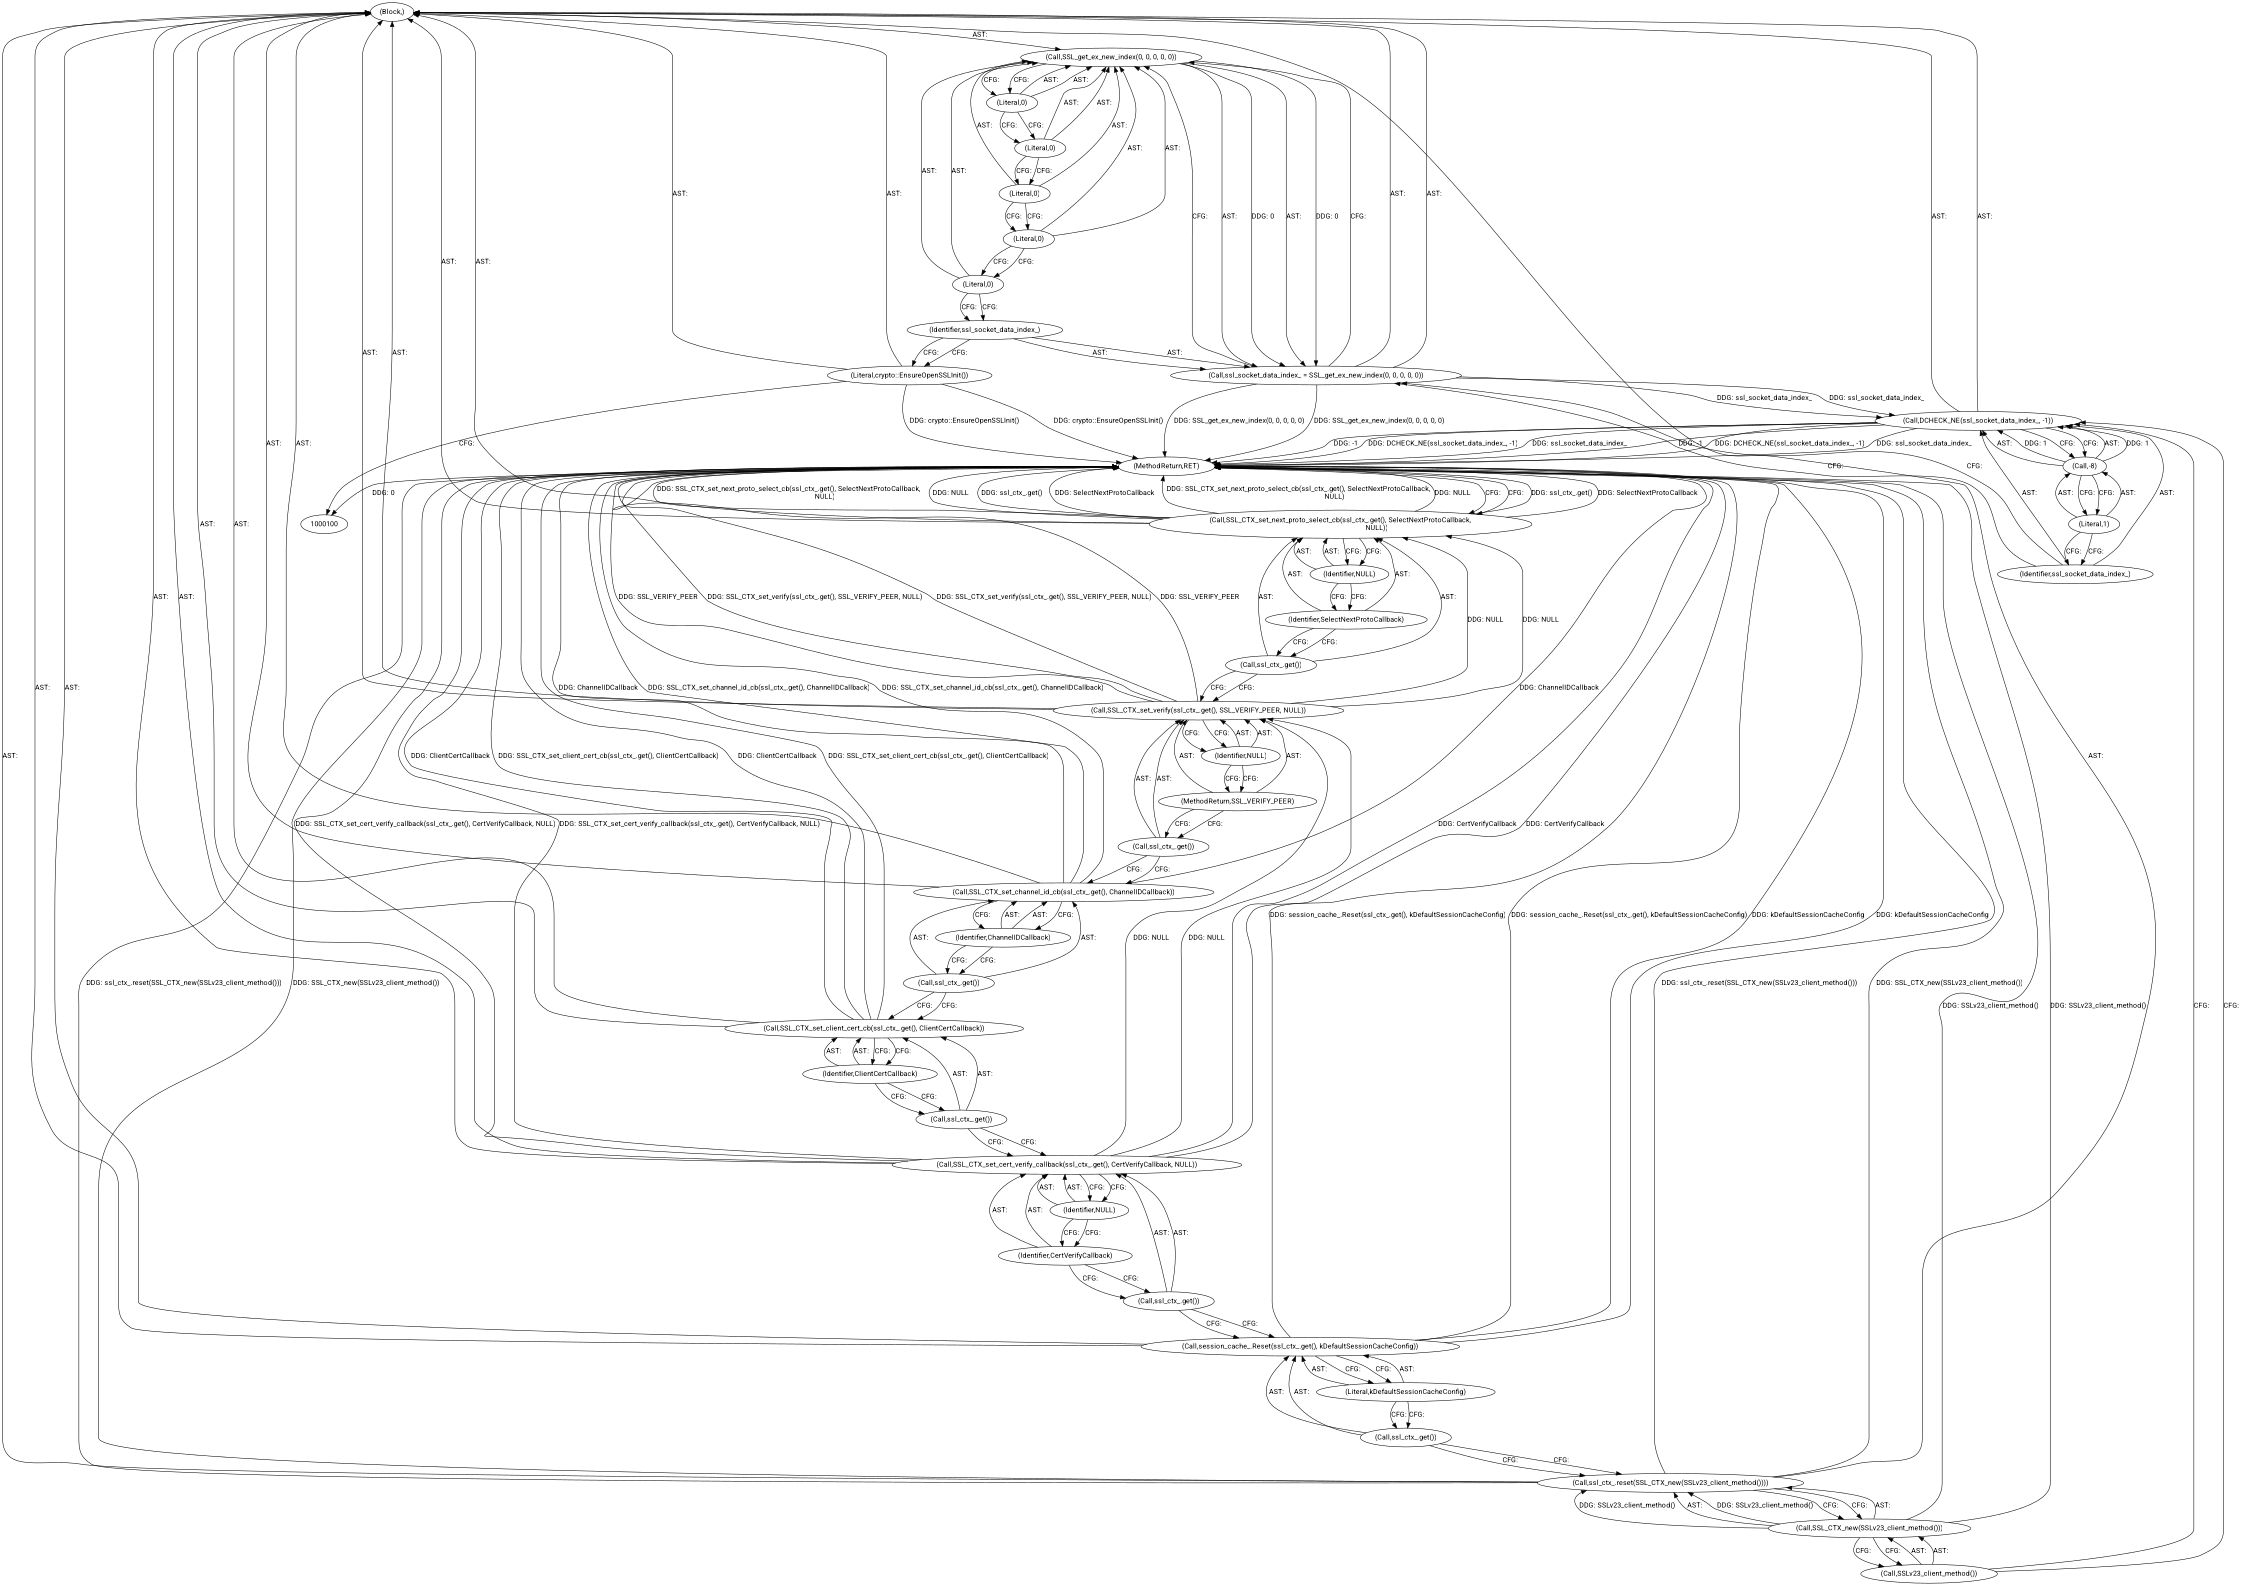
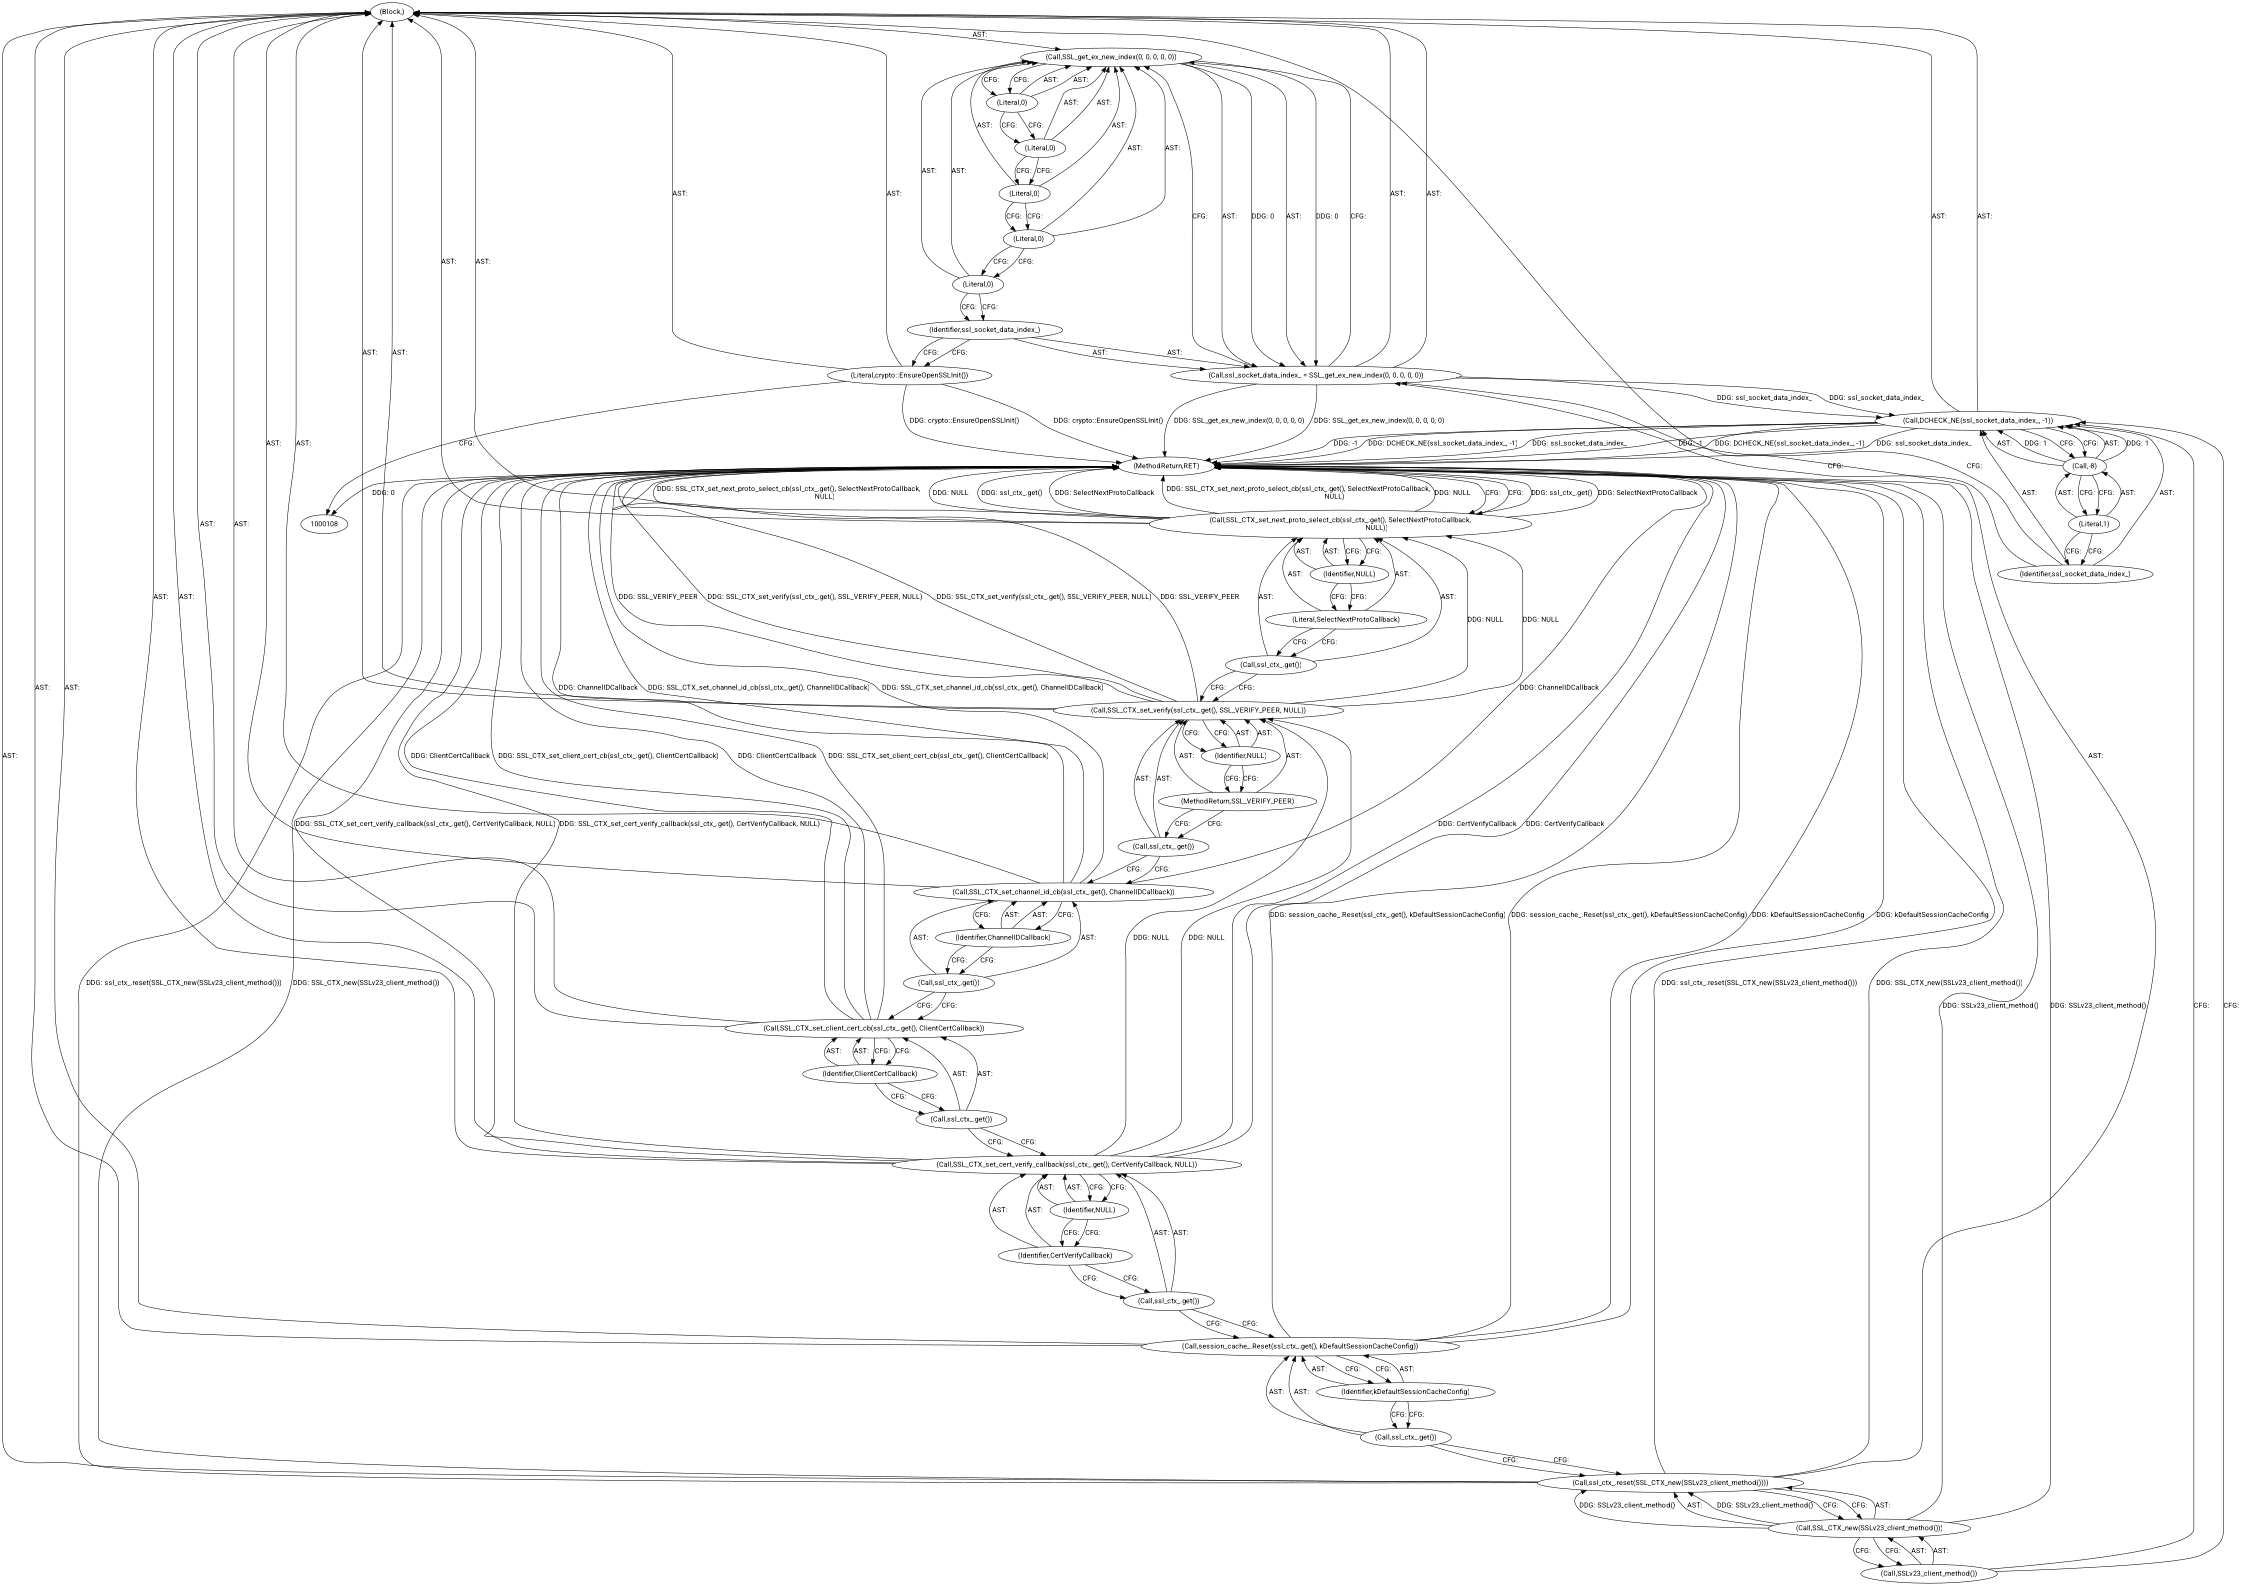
node "1000100": label "1000100" -> "1000108"
node "(Identifier,SelectNextProtoCallback)": label "(Identifier,SelectNextProtoCallback)" -> "(Literal,SelectNextProtoCallback)"
node "(Literal,kDefaultSessionCacheConfig)": label "(Literal,kDefaultSessionCacheConfig)" -> "(Identifier,kDefaultSessionCacheConfig)"
